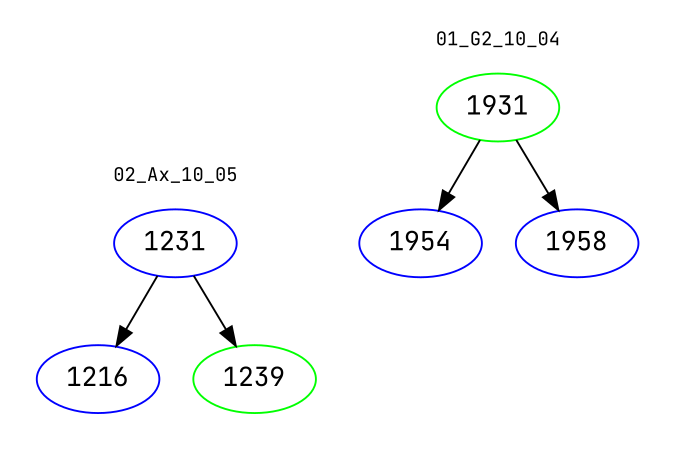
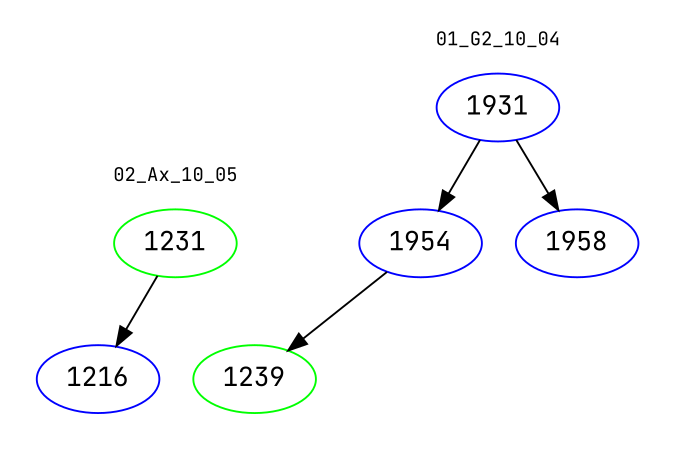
node "1931": color green -> blue
node "1231": color blue -> green
edge "1231" -> "1239": now "1954" -> "1239"
